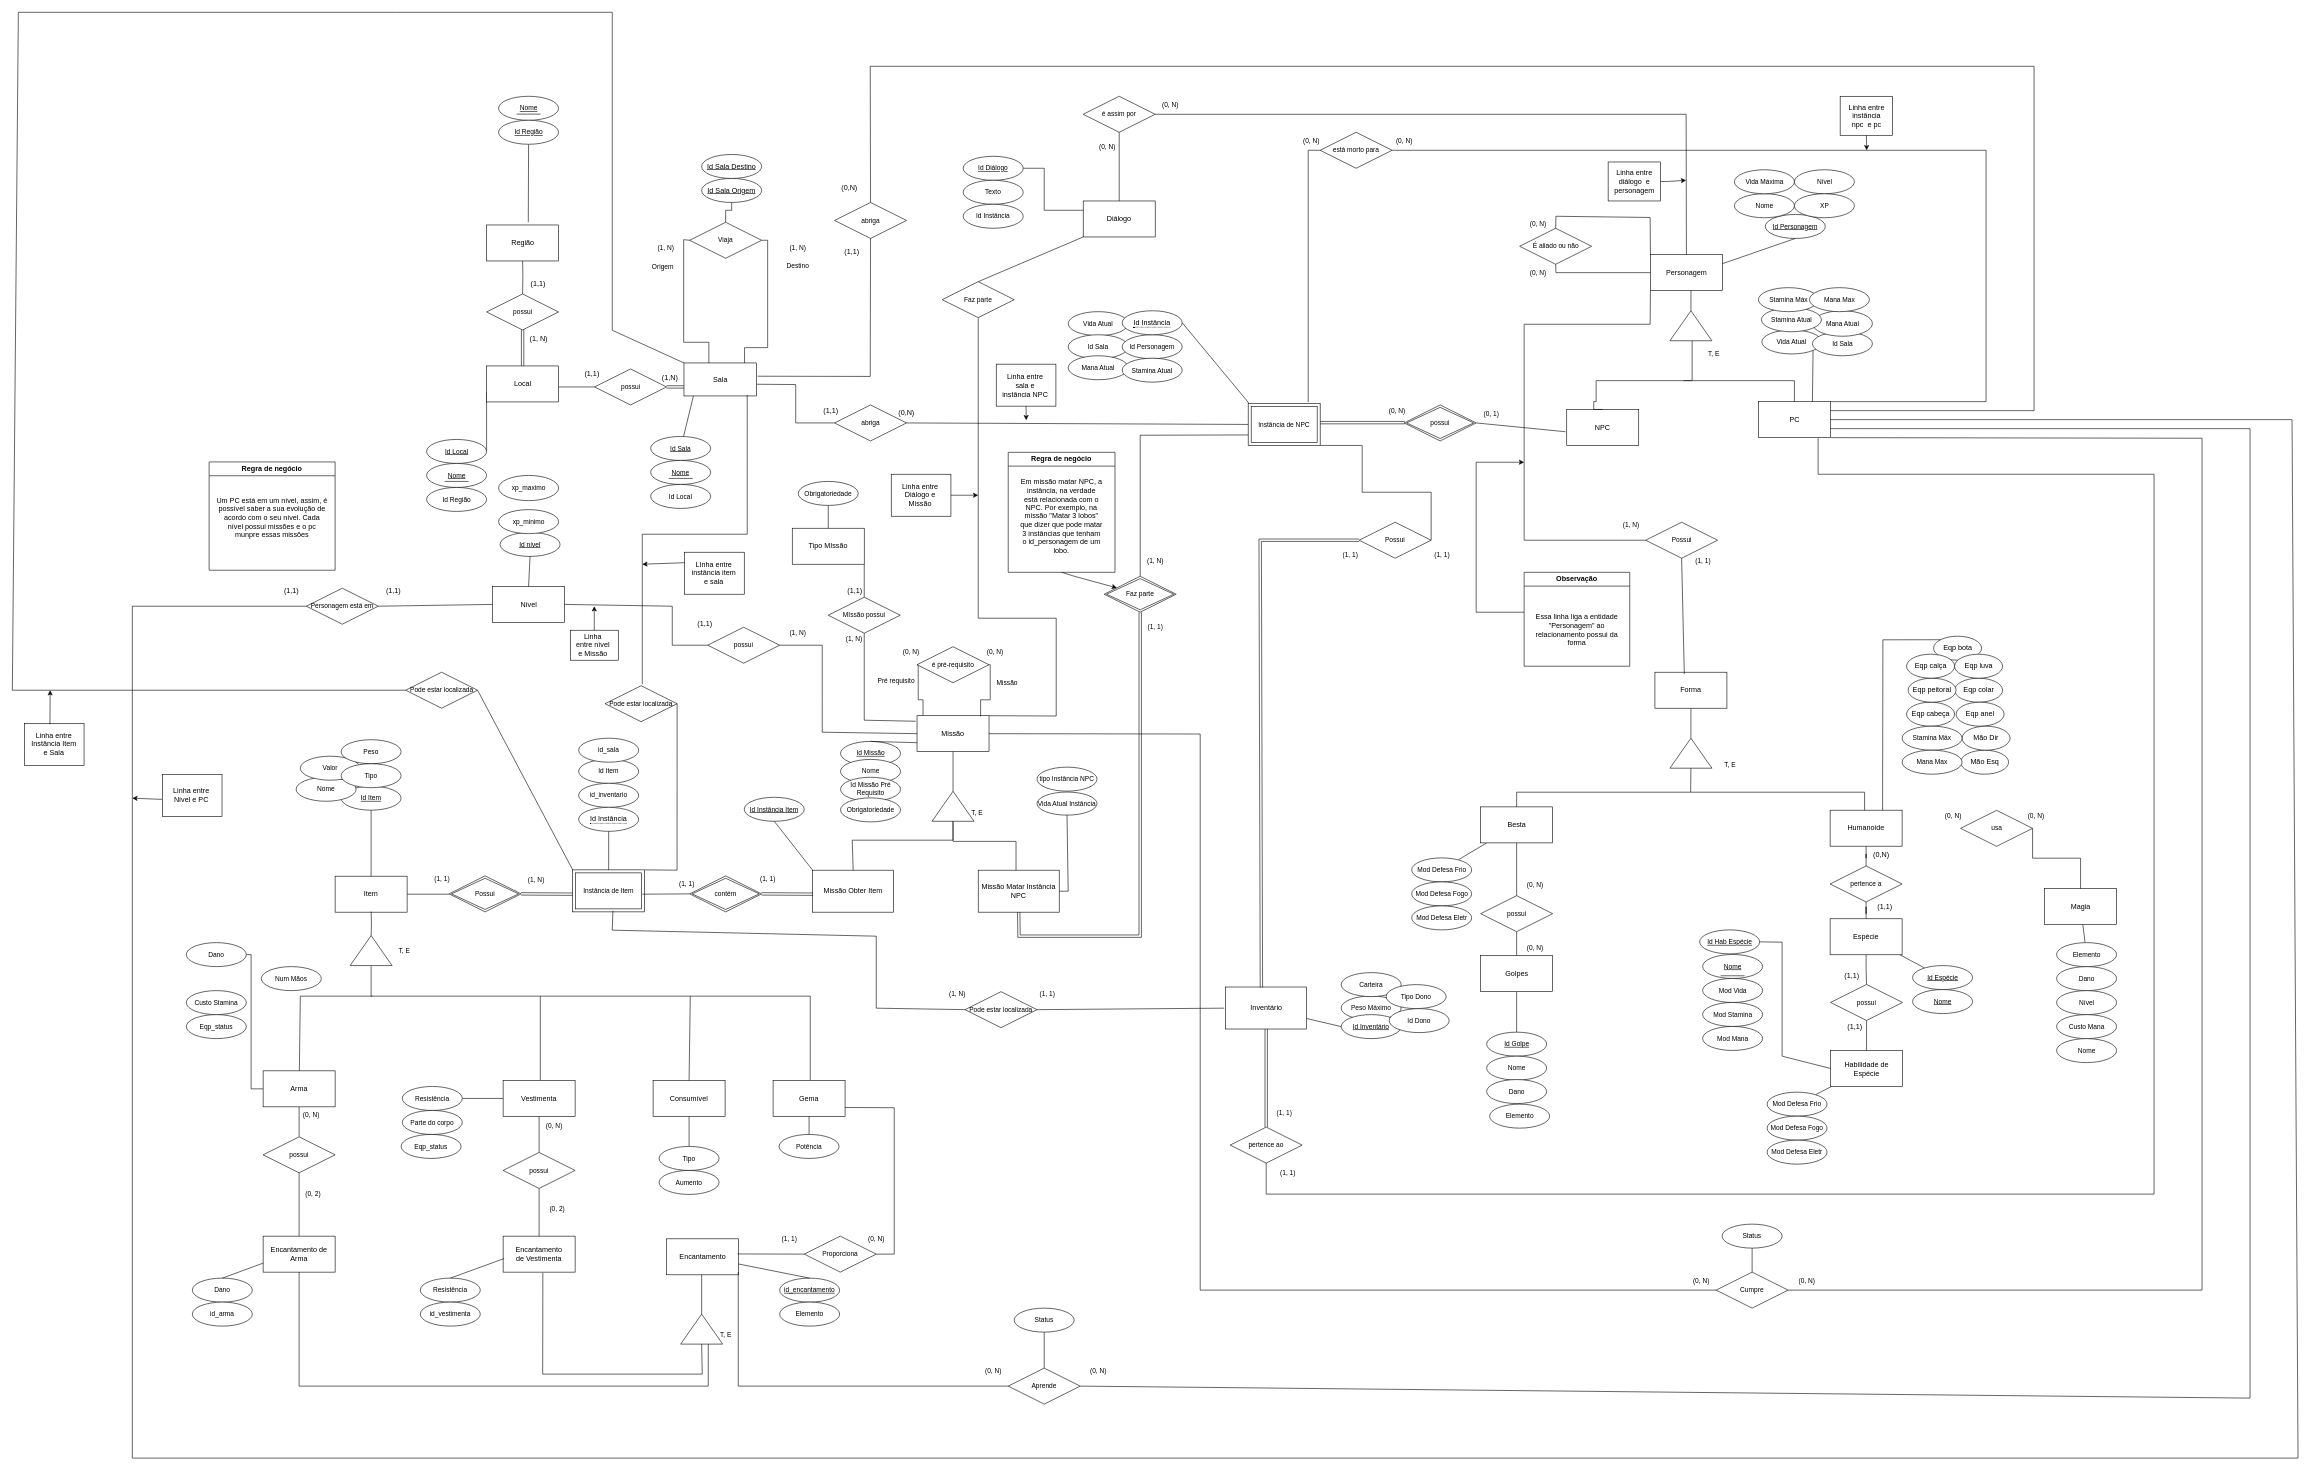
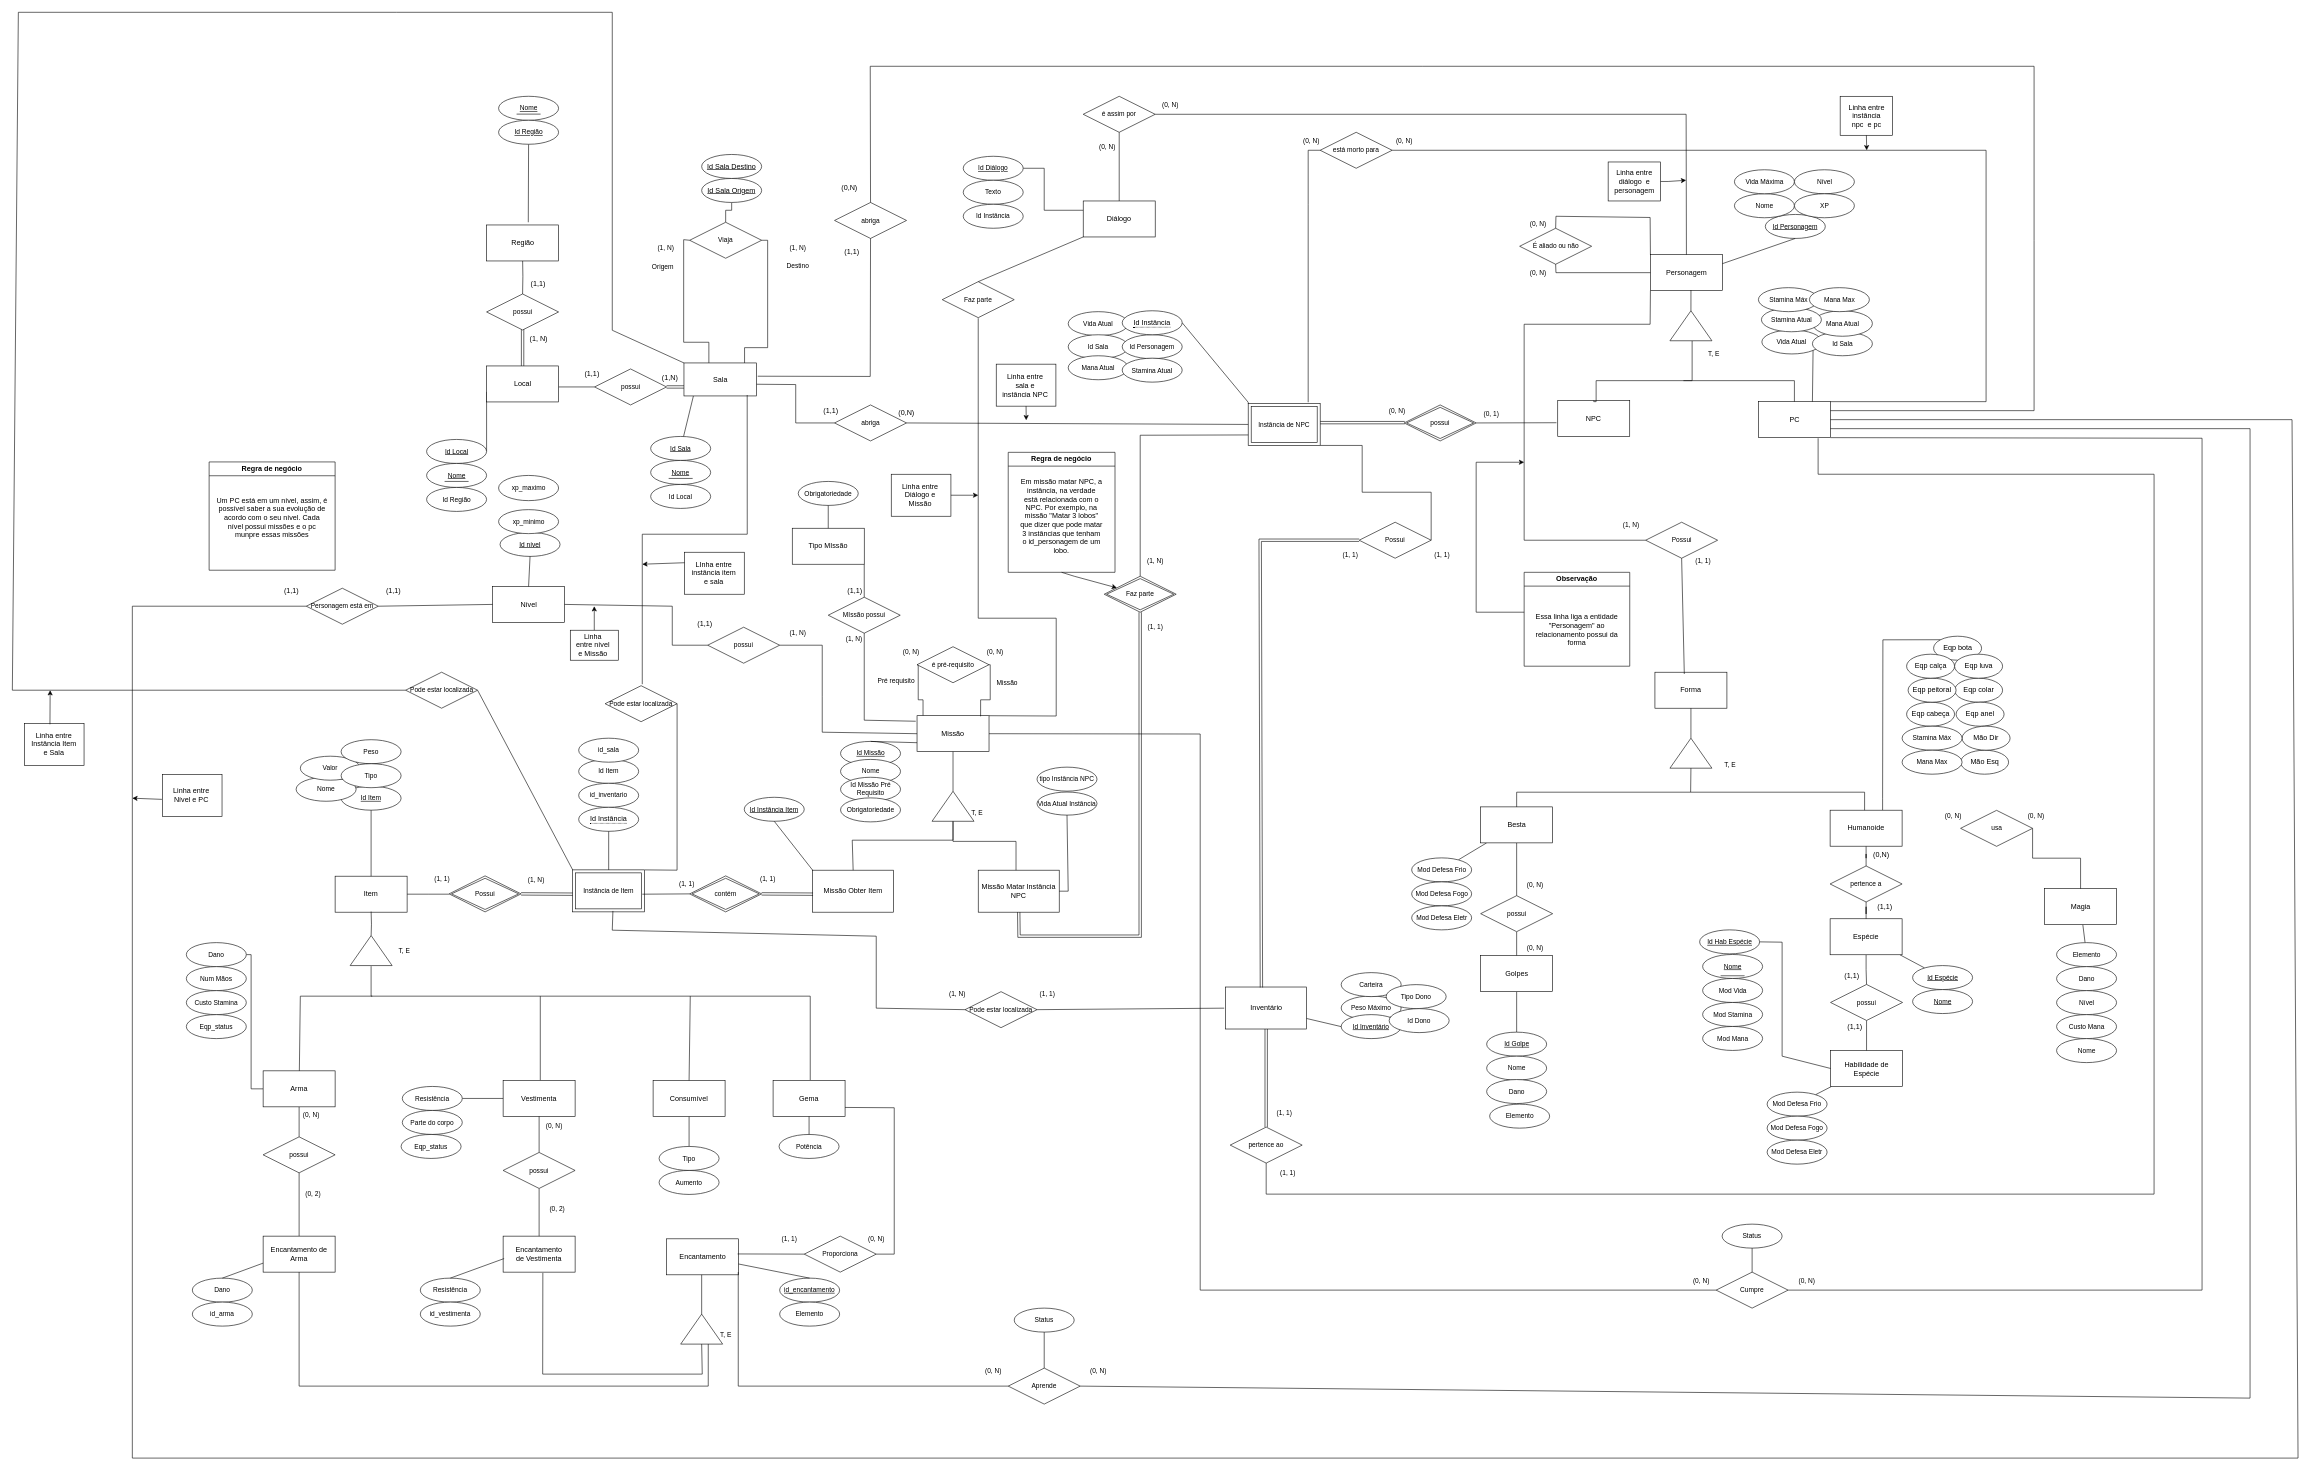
node "NPC": moved (1603, 428) -> (1594, 419)
node "Num Mãos": moved (291, 979) -> (216, 979)
